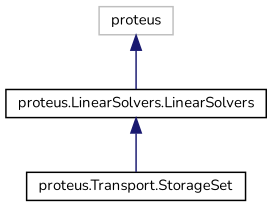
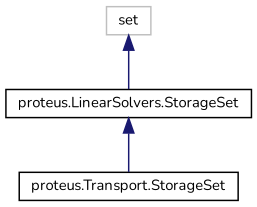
node "proteus": label "proteus" -> "set"
node "proteus.LinearSolvers.LinearSolvers": label "proteus.LinearSolvers.LinearSolvers" -> "proteus.LinearSolvers.StorageSet"
